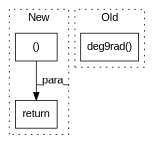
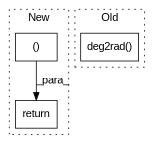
node "deg9rad()": label "deg9rad()" -> "deg2rad()"
